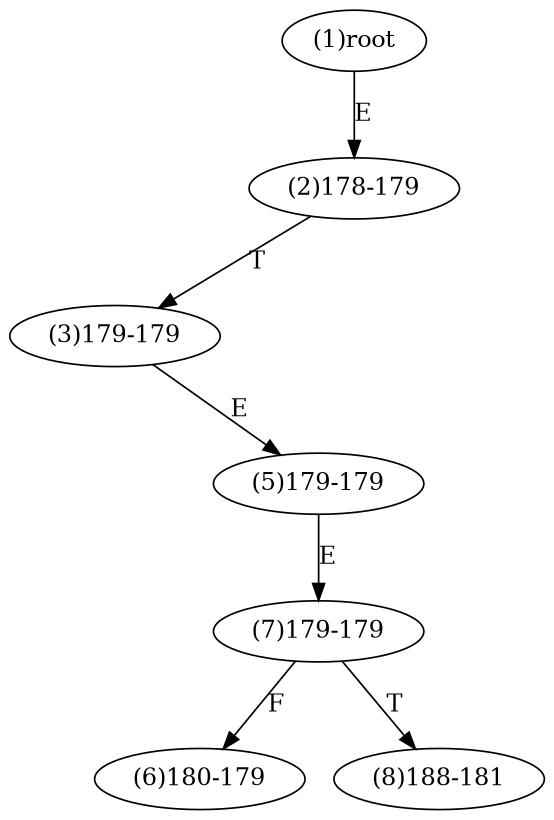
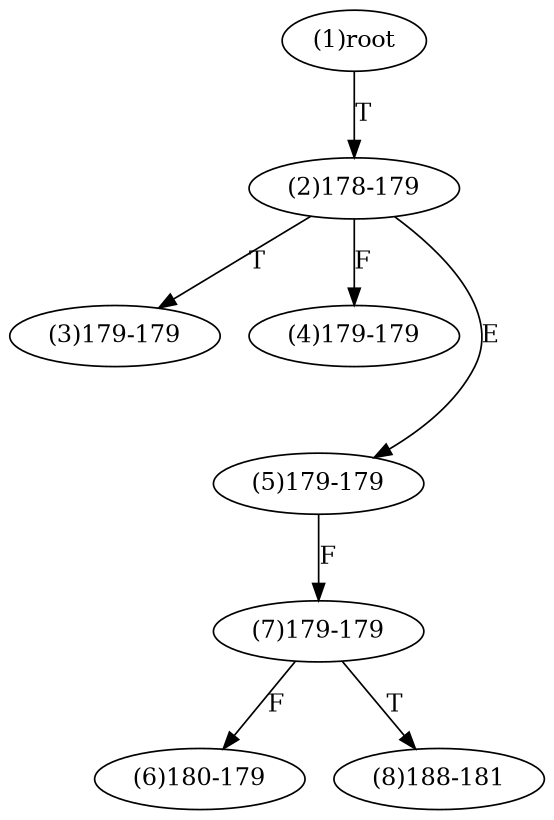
edge "(1)root" -> "(2)178-179": label "E" -> "T"
node "(4)179-179": added
edge "(3)179-179" -> "(5)179-179": now "(2)178-179" -> "(5)179-179"
edge "(5)179-179" -> "(7)179-179": label "E" -> "F"
